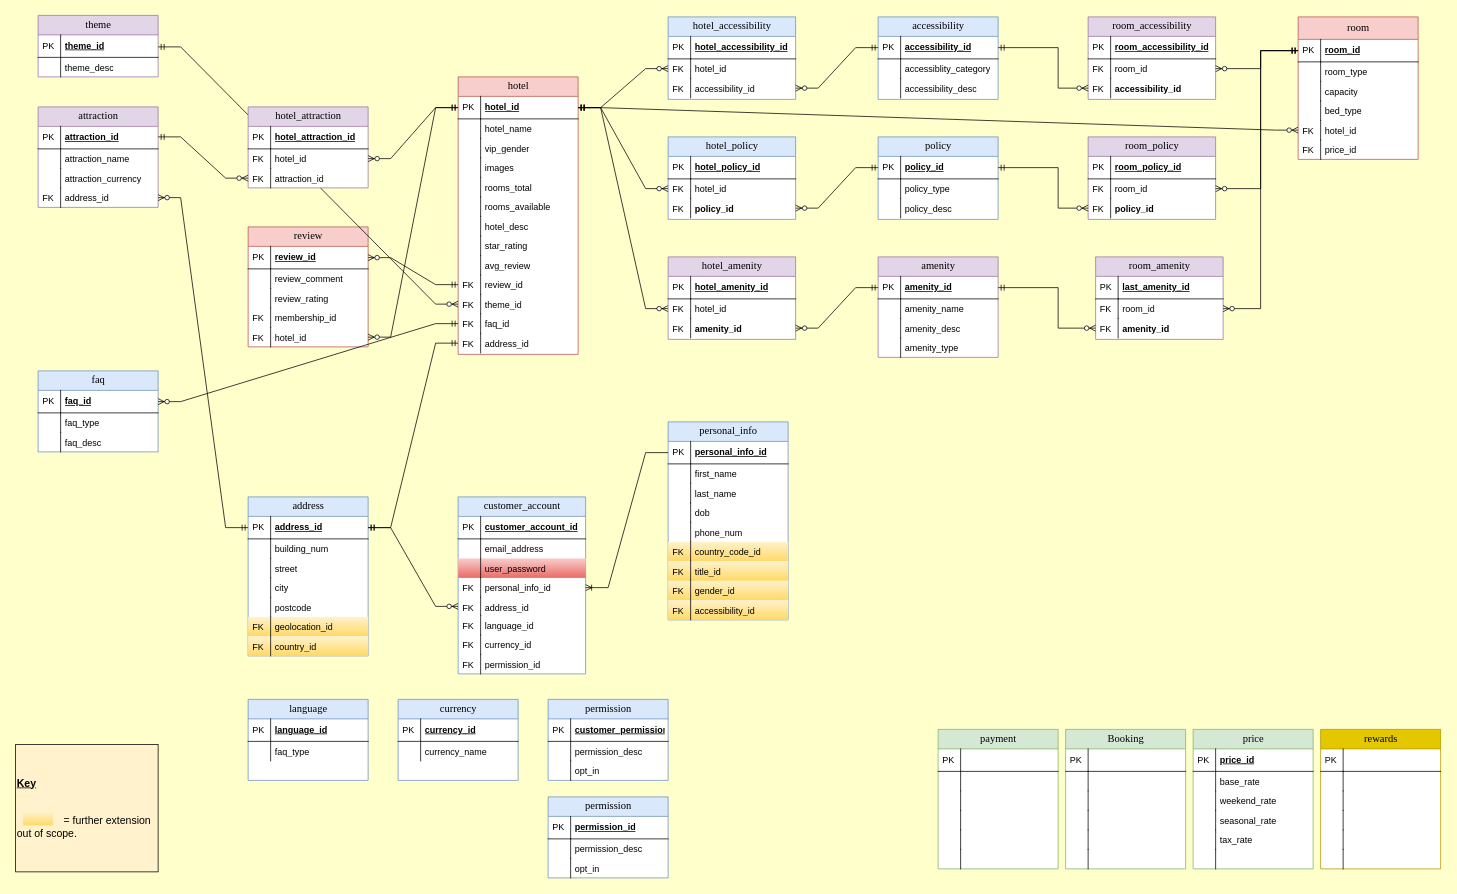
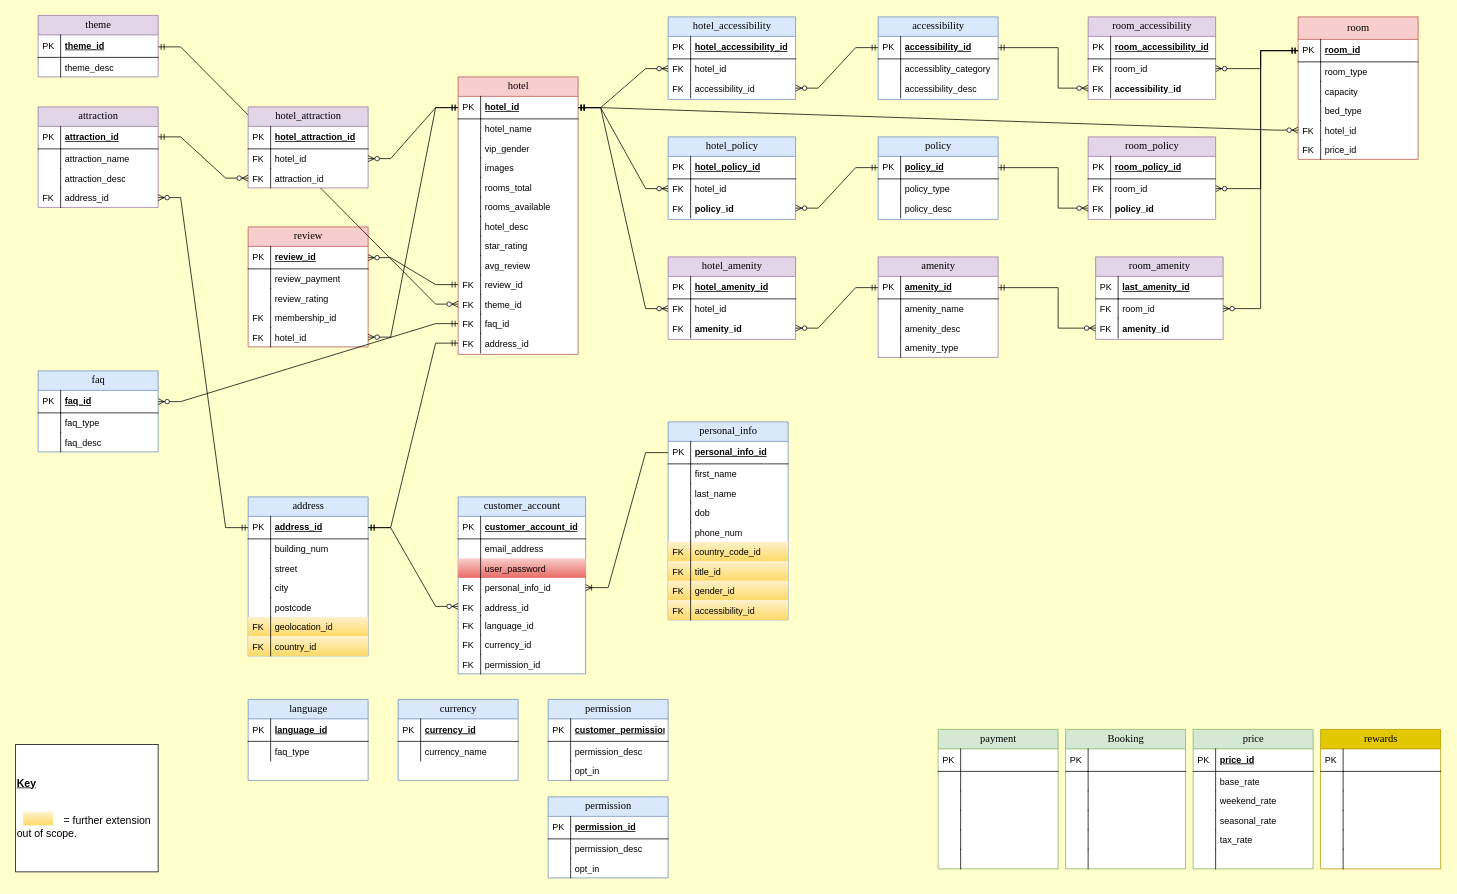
node "attraction_currency": label "attraction_currency" -> "attraction_desc"
node "review_comment": label "review_comment" -> "review_payment"
node "Key = further extension out of scope.": fillcolor #fff2cc -> #ffffff
